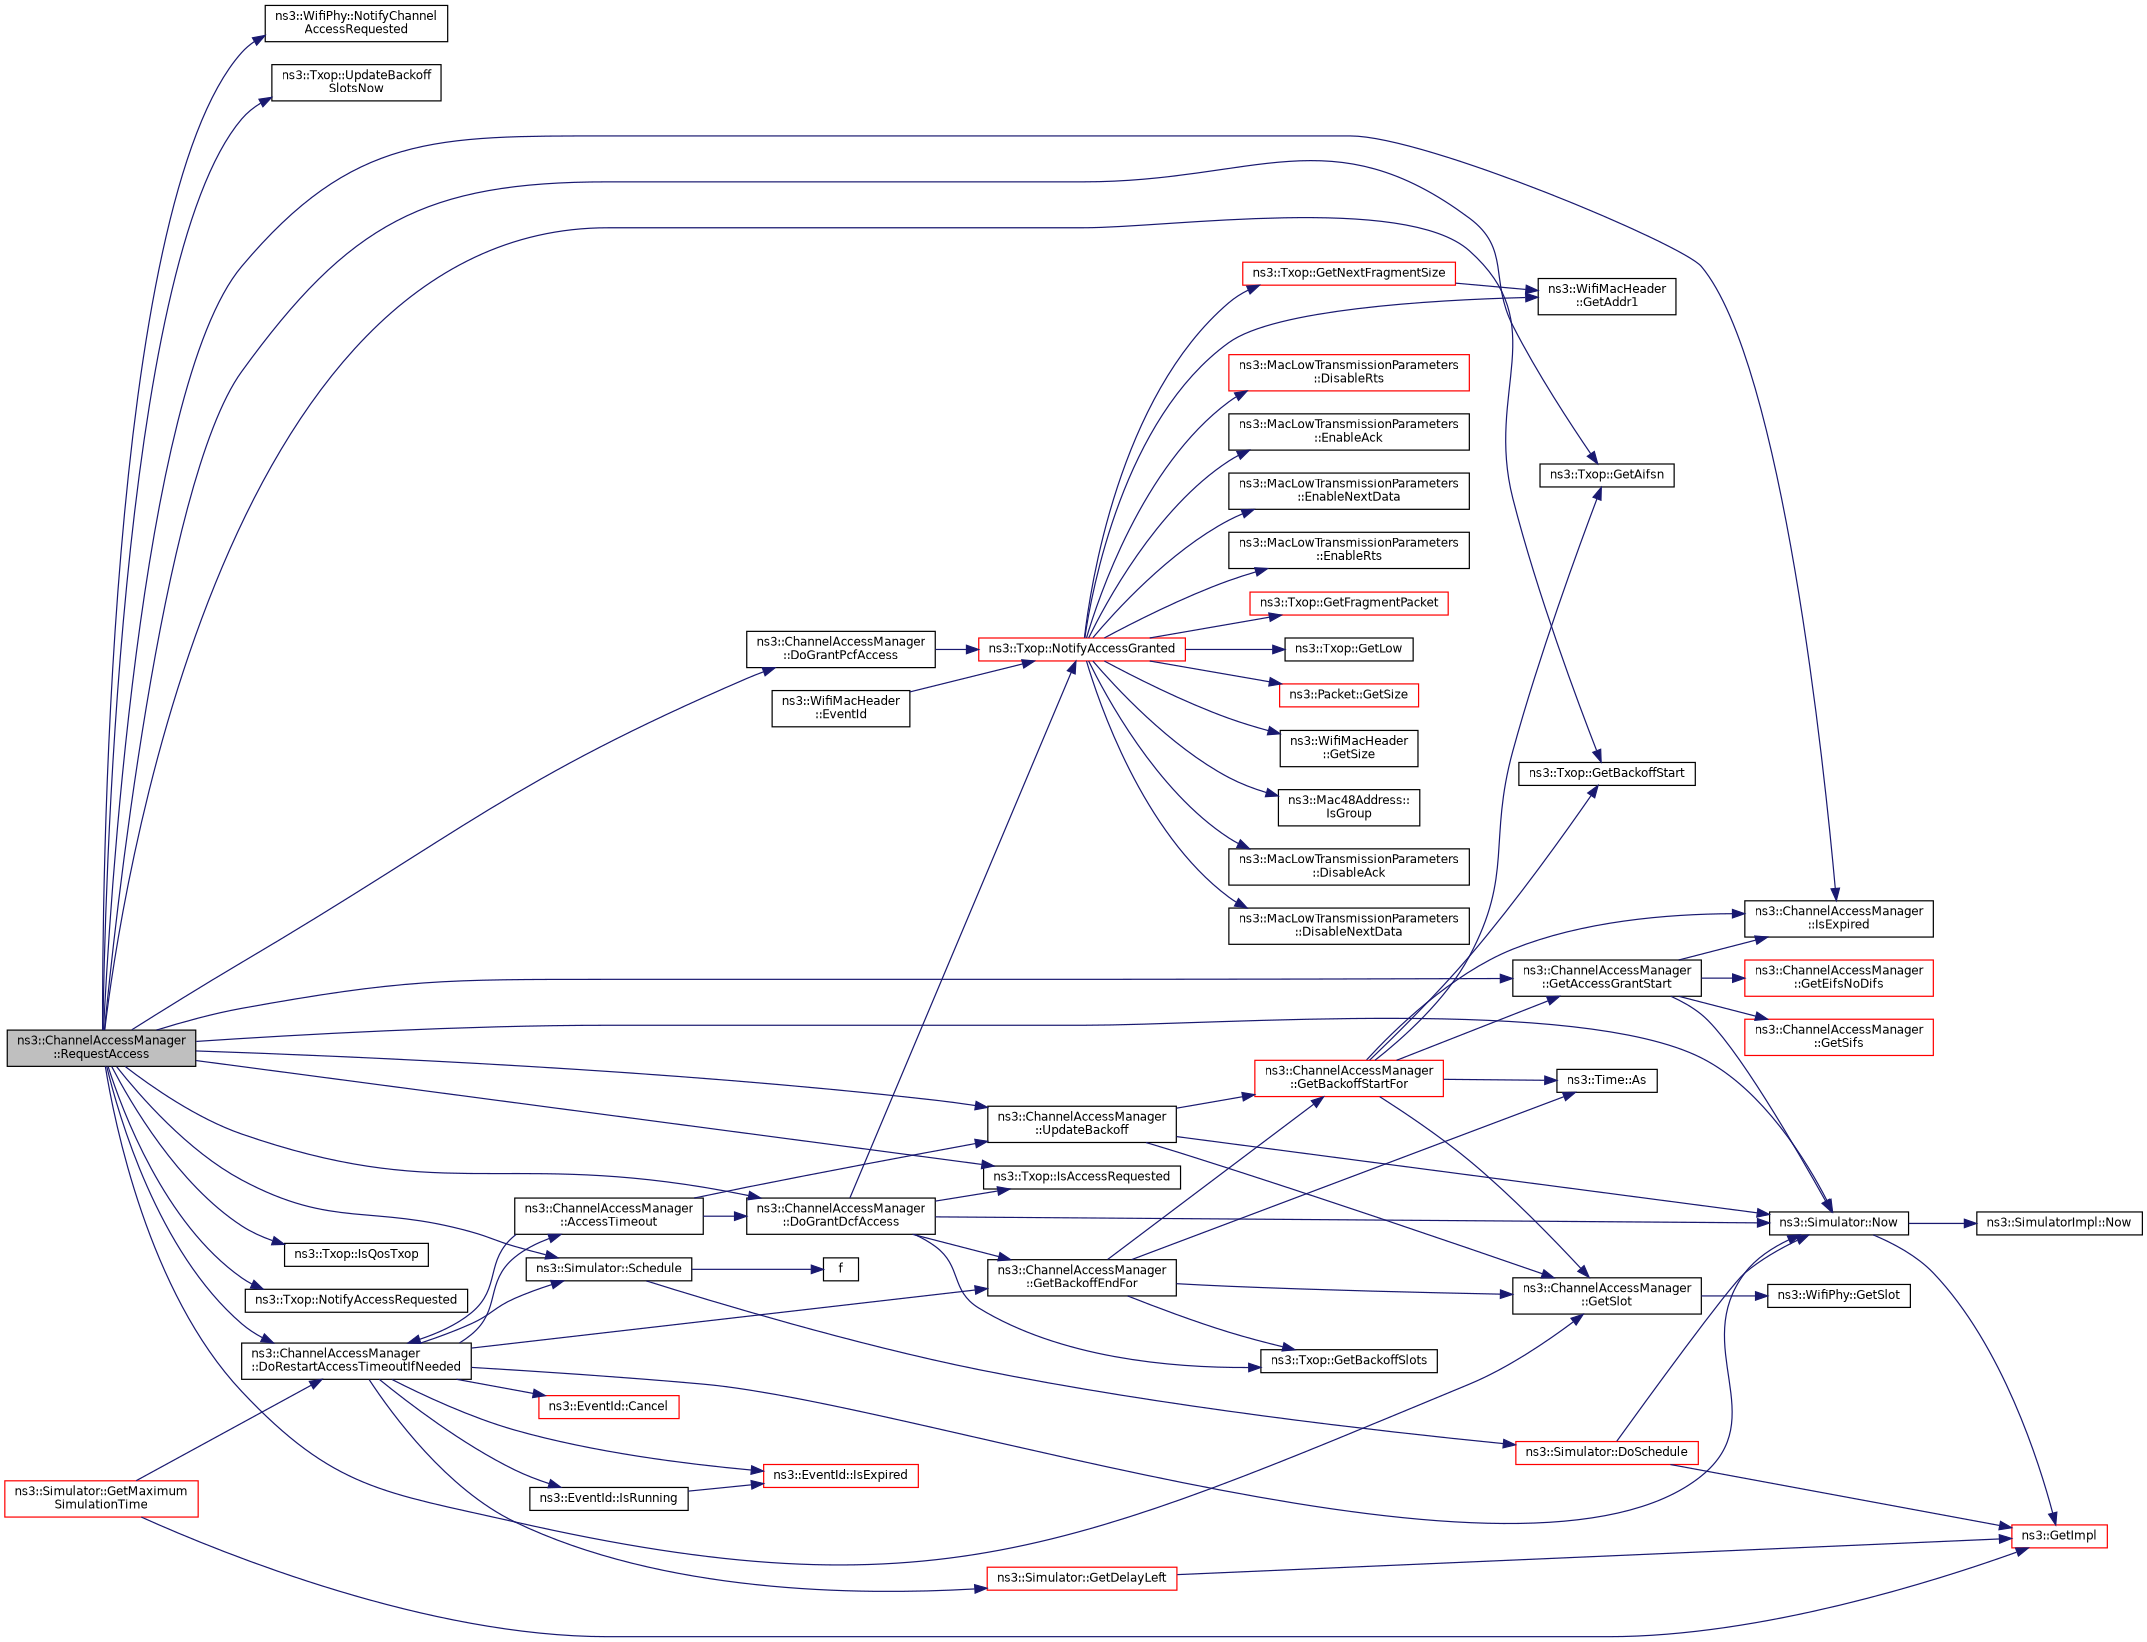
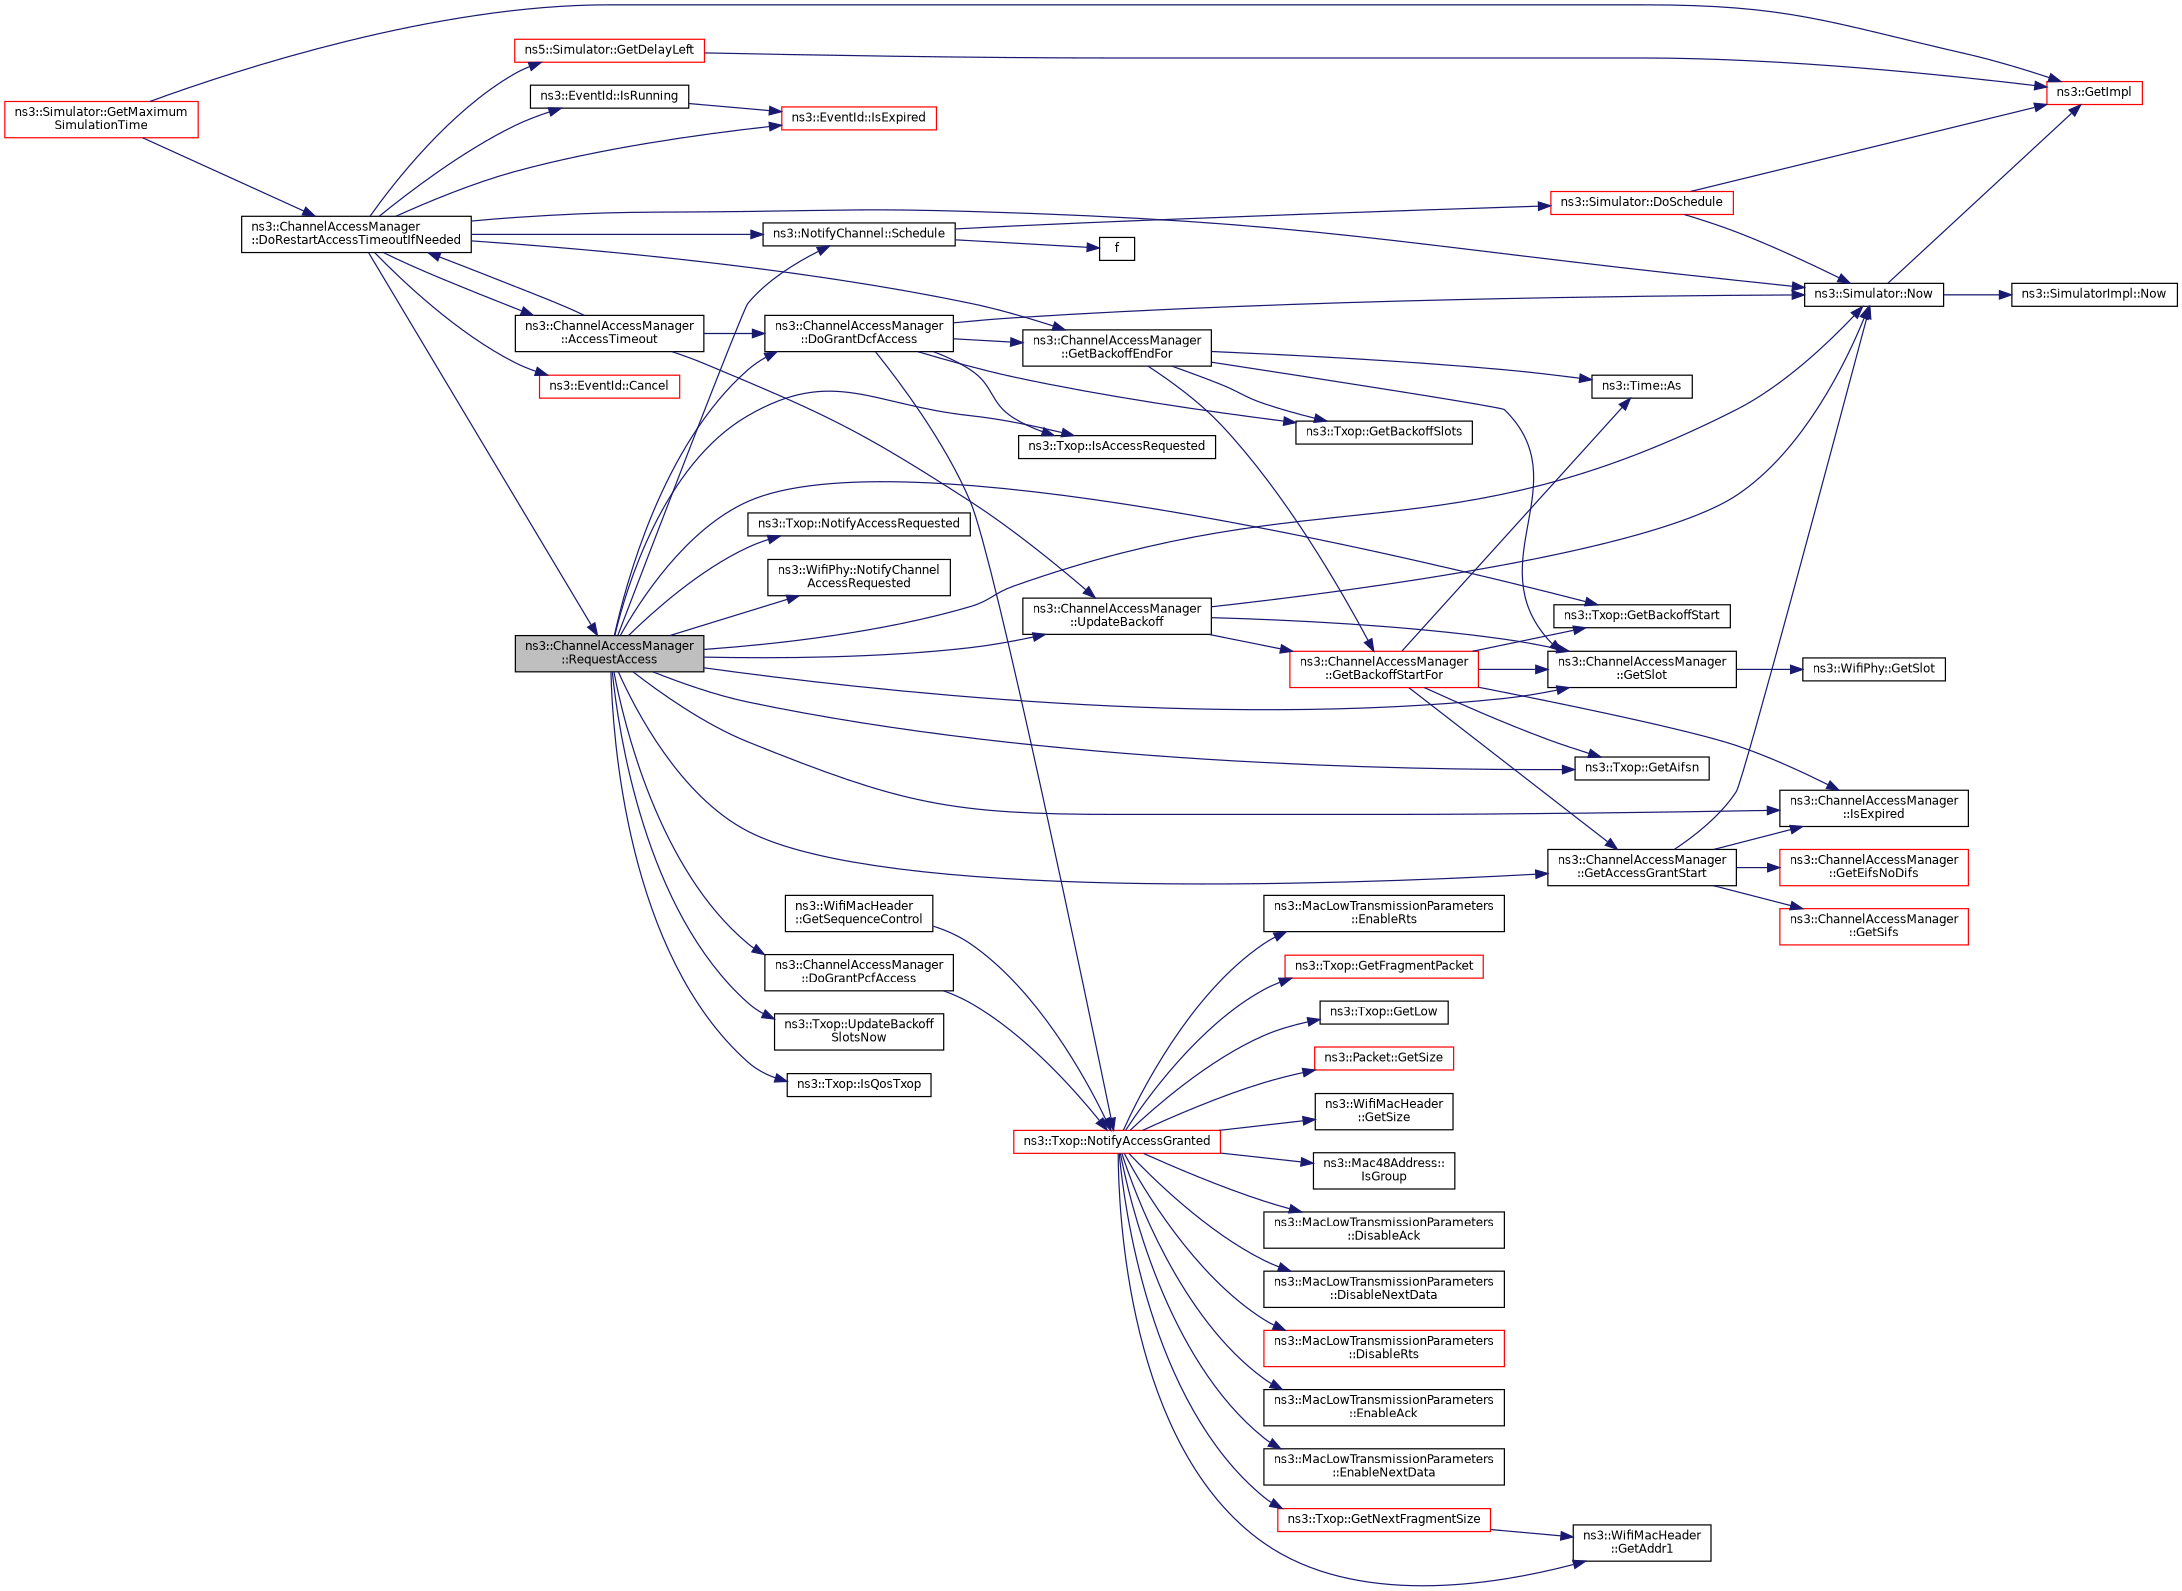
node "ns3::WifiMacHeader ::EventId": label "ns3::WifiMacHeader ::EventId" -> "ns3::WifiMacHeader ::GetSequenceControl"
edge "ns3::ChannelAccessManager ::RequestAccess" -> "ns3::ChannelAccessManager ::DoRestartAccessTimeoutIfNeeded": reversed
node "ns3::Simulator::Schedule": label "ns3::Simulator::Schedule" -> "ns3::NotifyChannel::Schedule"
node "ns3::Simulator::GetDelayLeft": label "ns3::Simulator::GetDelayLeft" -> "ns5::Simulator::GetDelayLeft"
